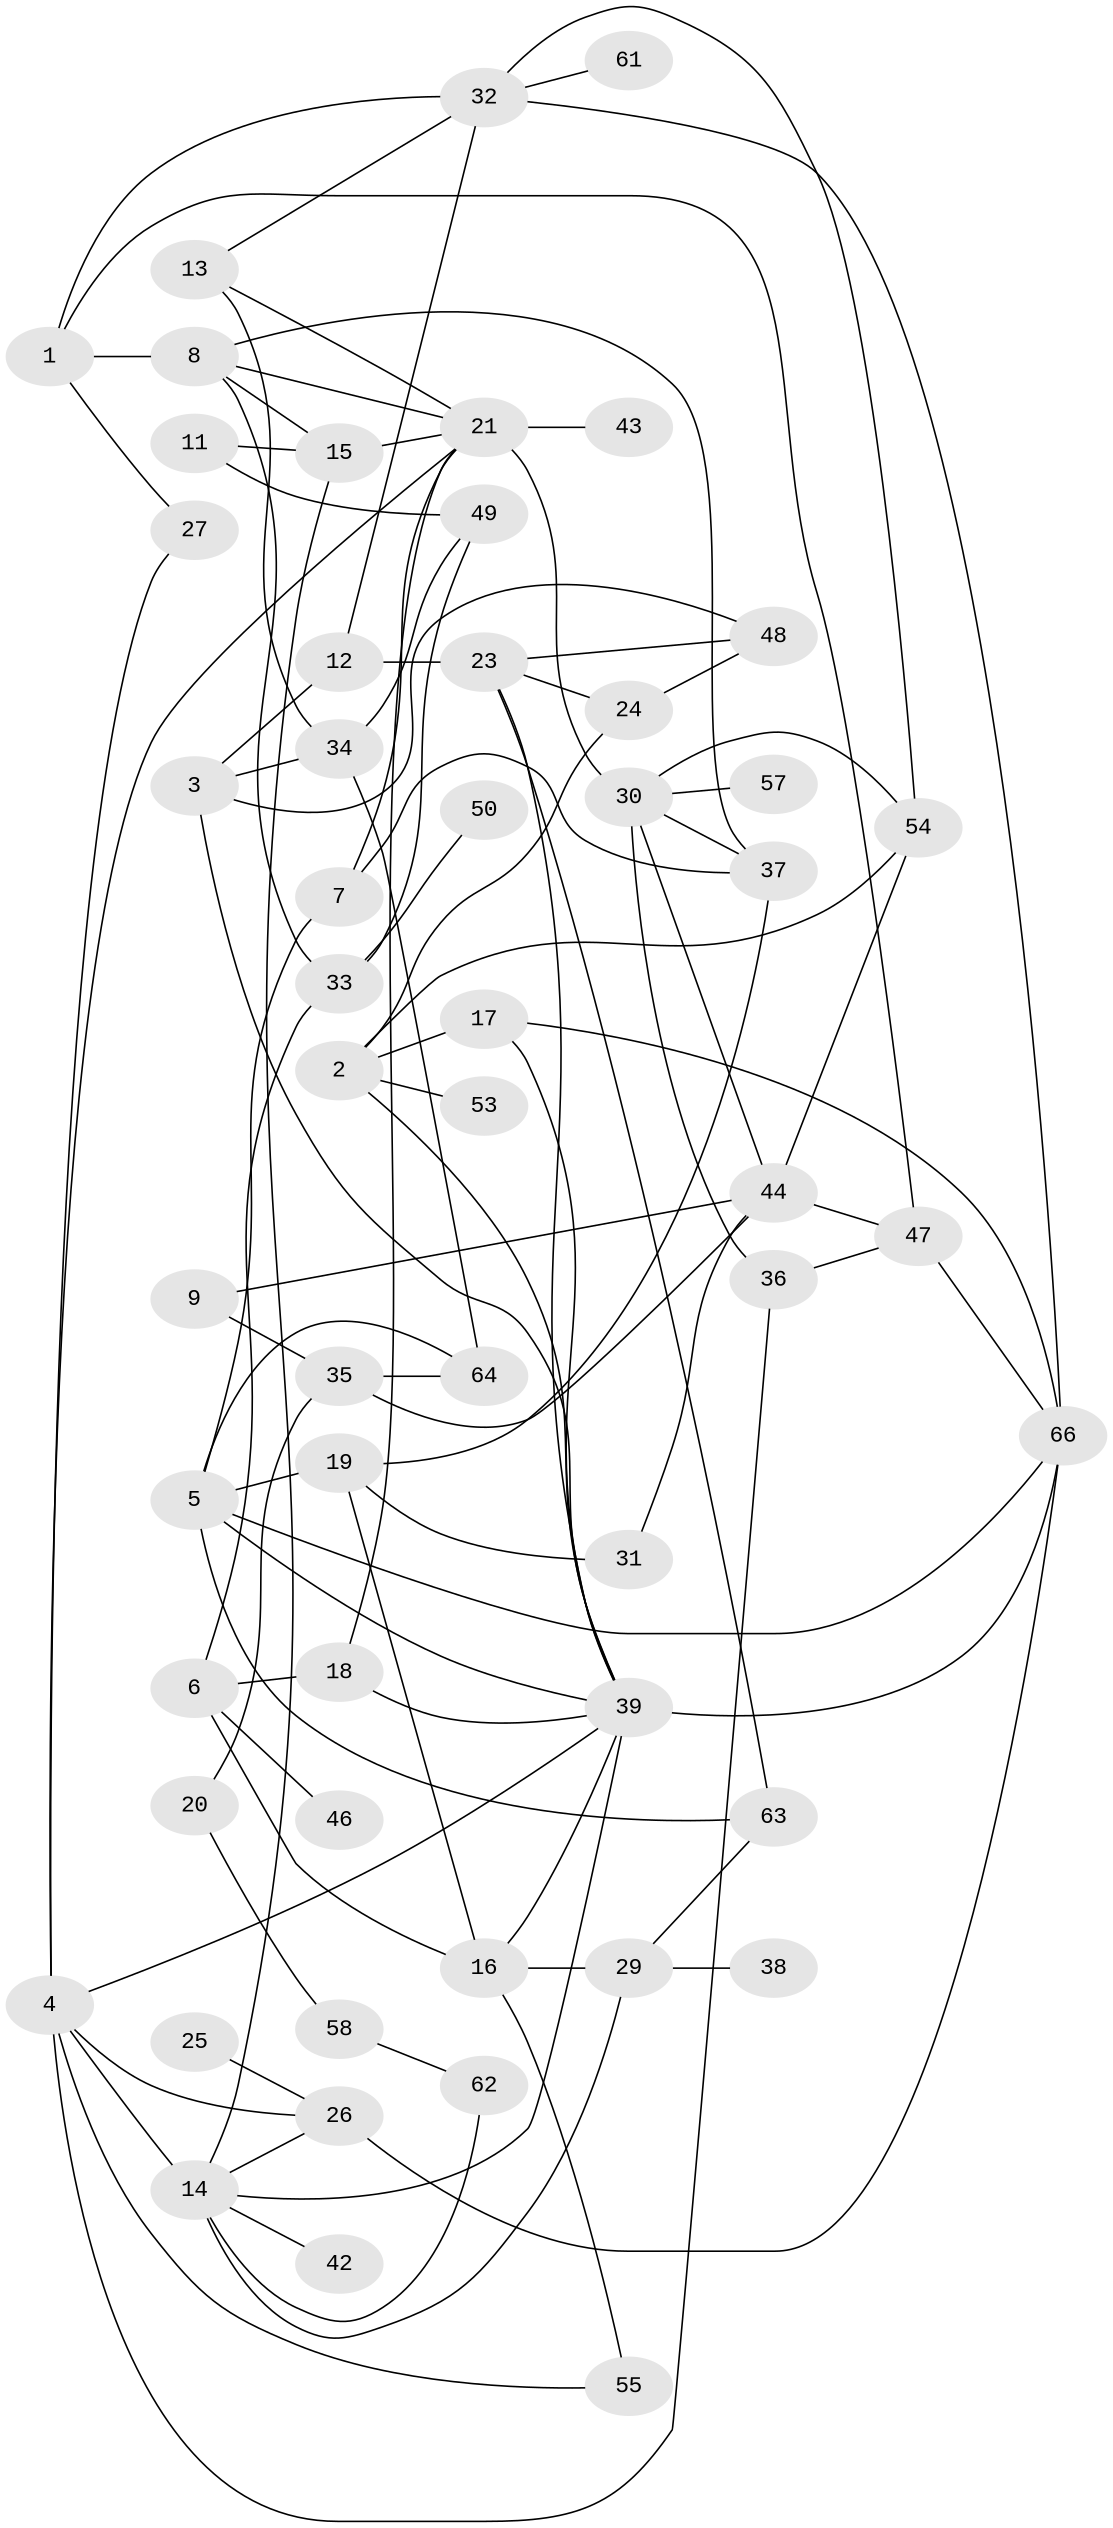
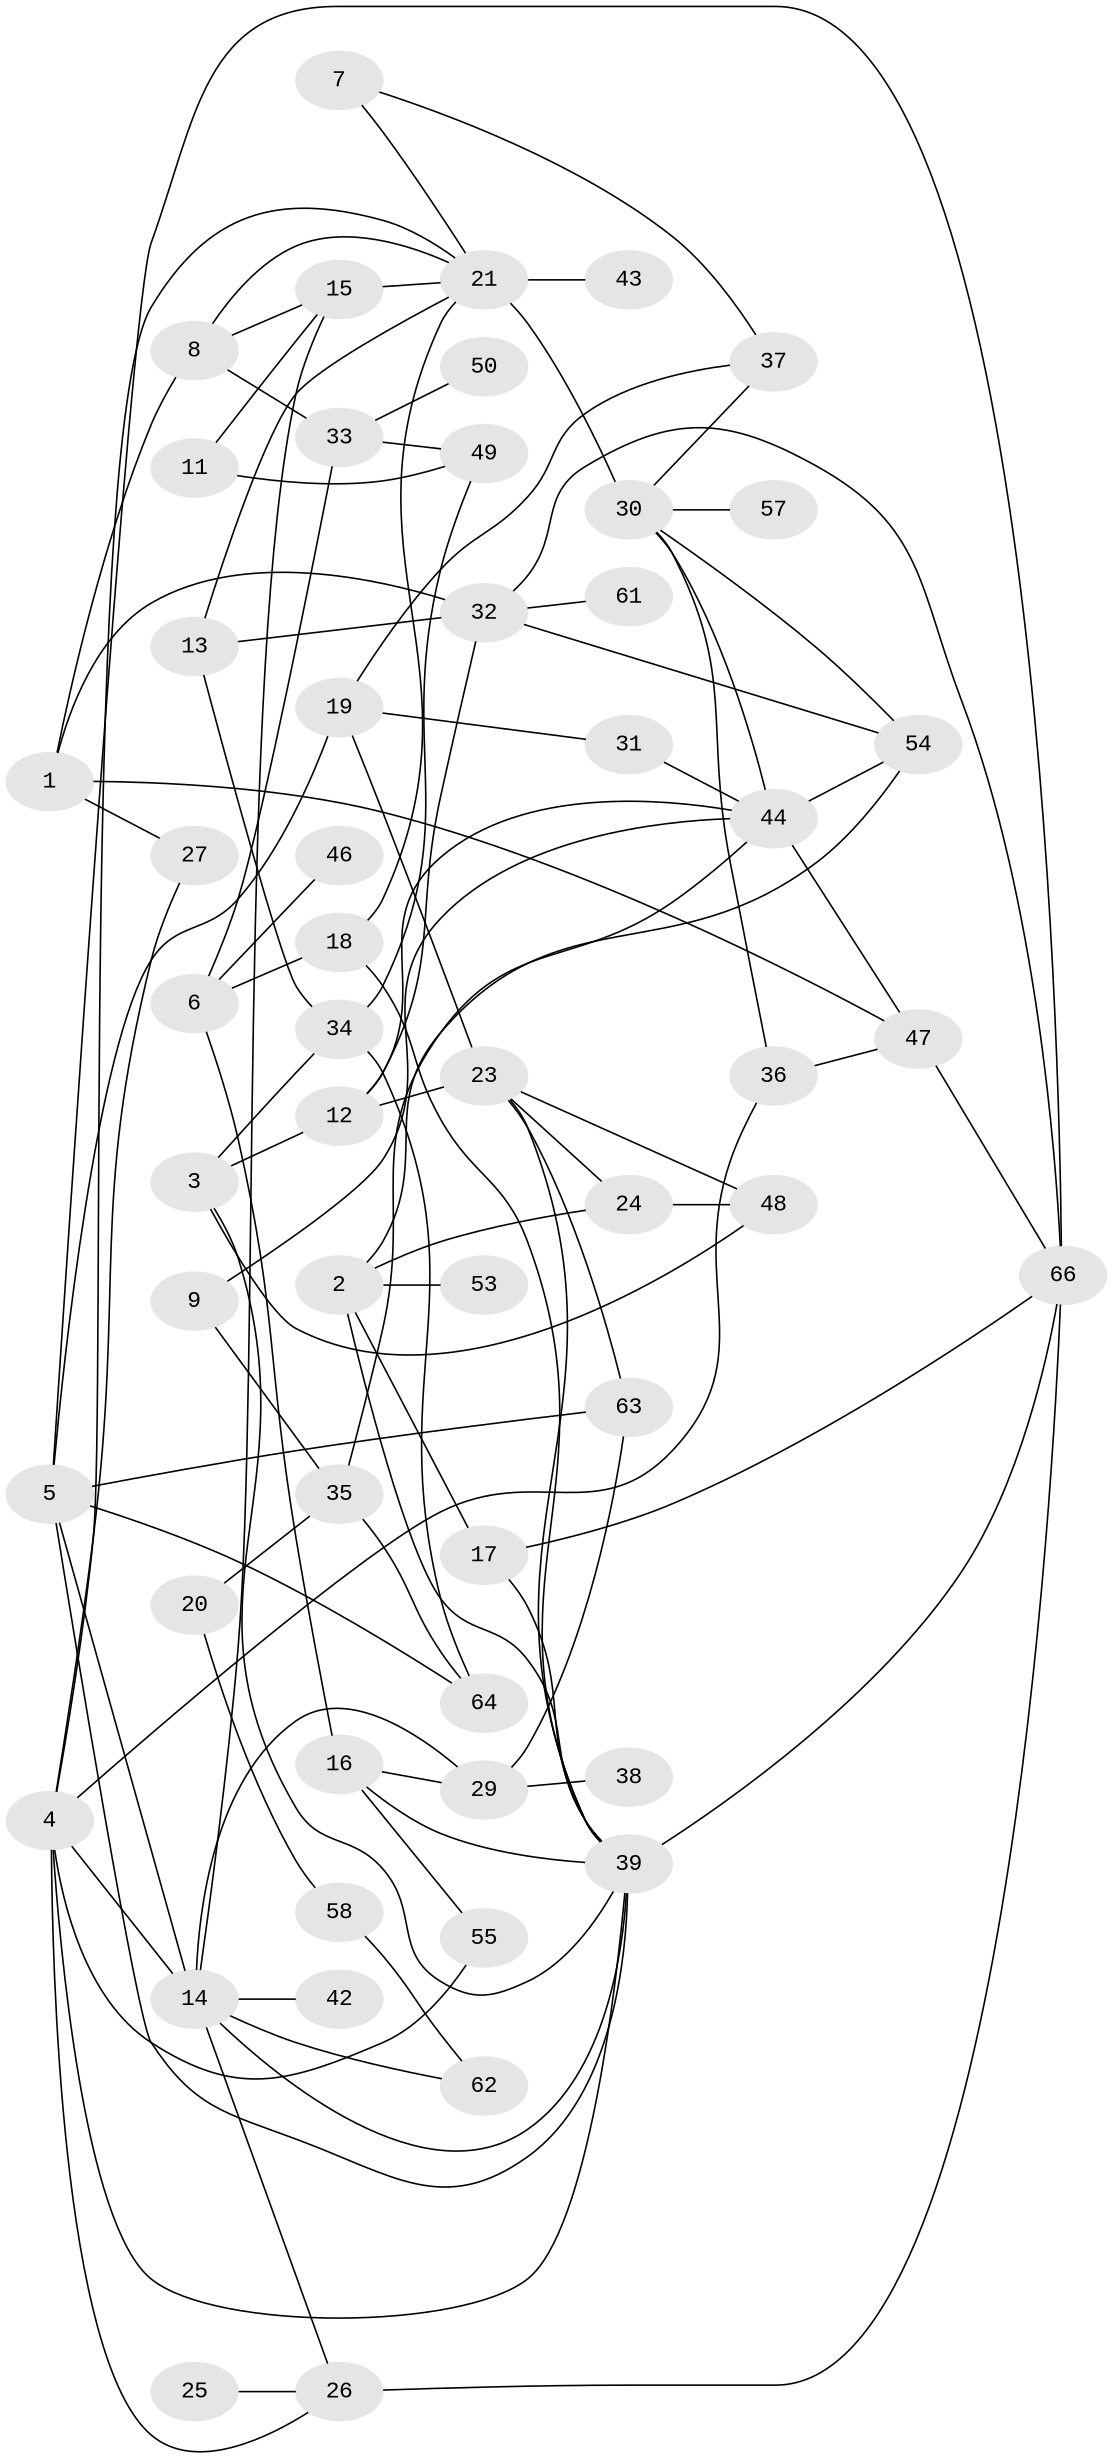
edge "8" -- "37": removed
edge "44" -- "12": added
edge "7" -- "5": now "14" -- "5"
edge "19" -- "16": now "19" -- "23"
